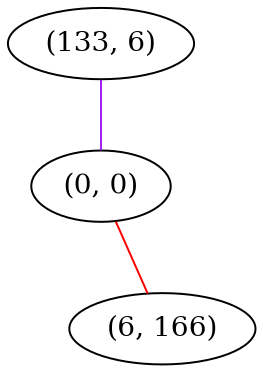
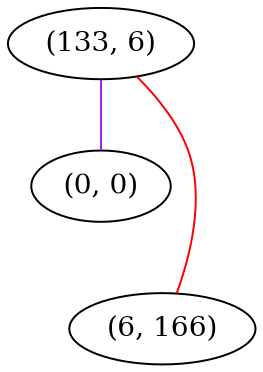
edge "(0, 0)" -- "(6, 166)": now "(133, 6)" -- "(6, 166)"
